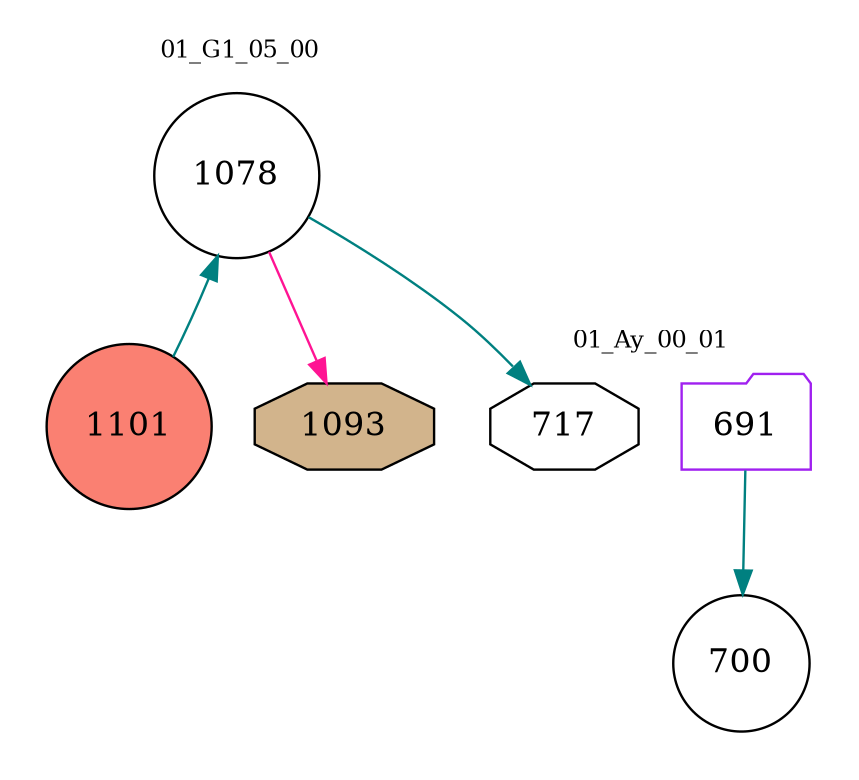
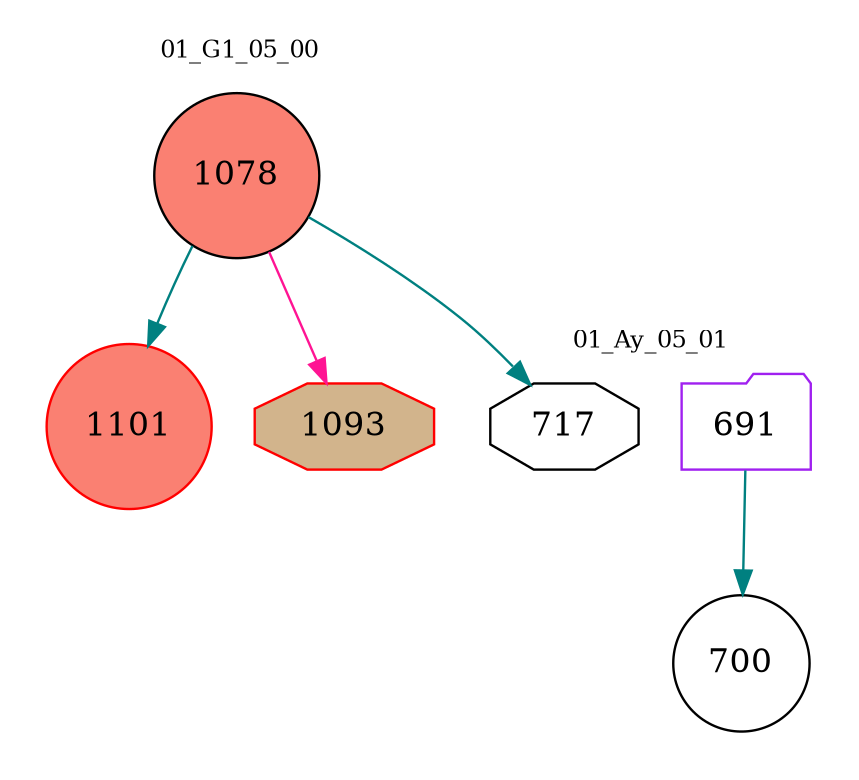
node "1078": fillcolor white -> salmon
edge "1101" -> "1078": reversed
cluster "01_Ay_00_01": label "01_Ay_00_01" -> "01_Ay_05_01"
node "1101": color black -> red
node "1093": color black -> red
